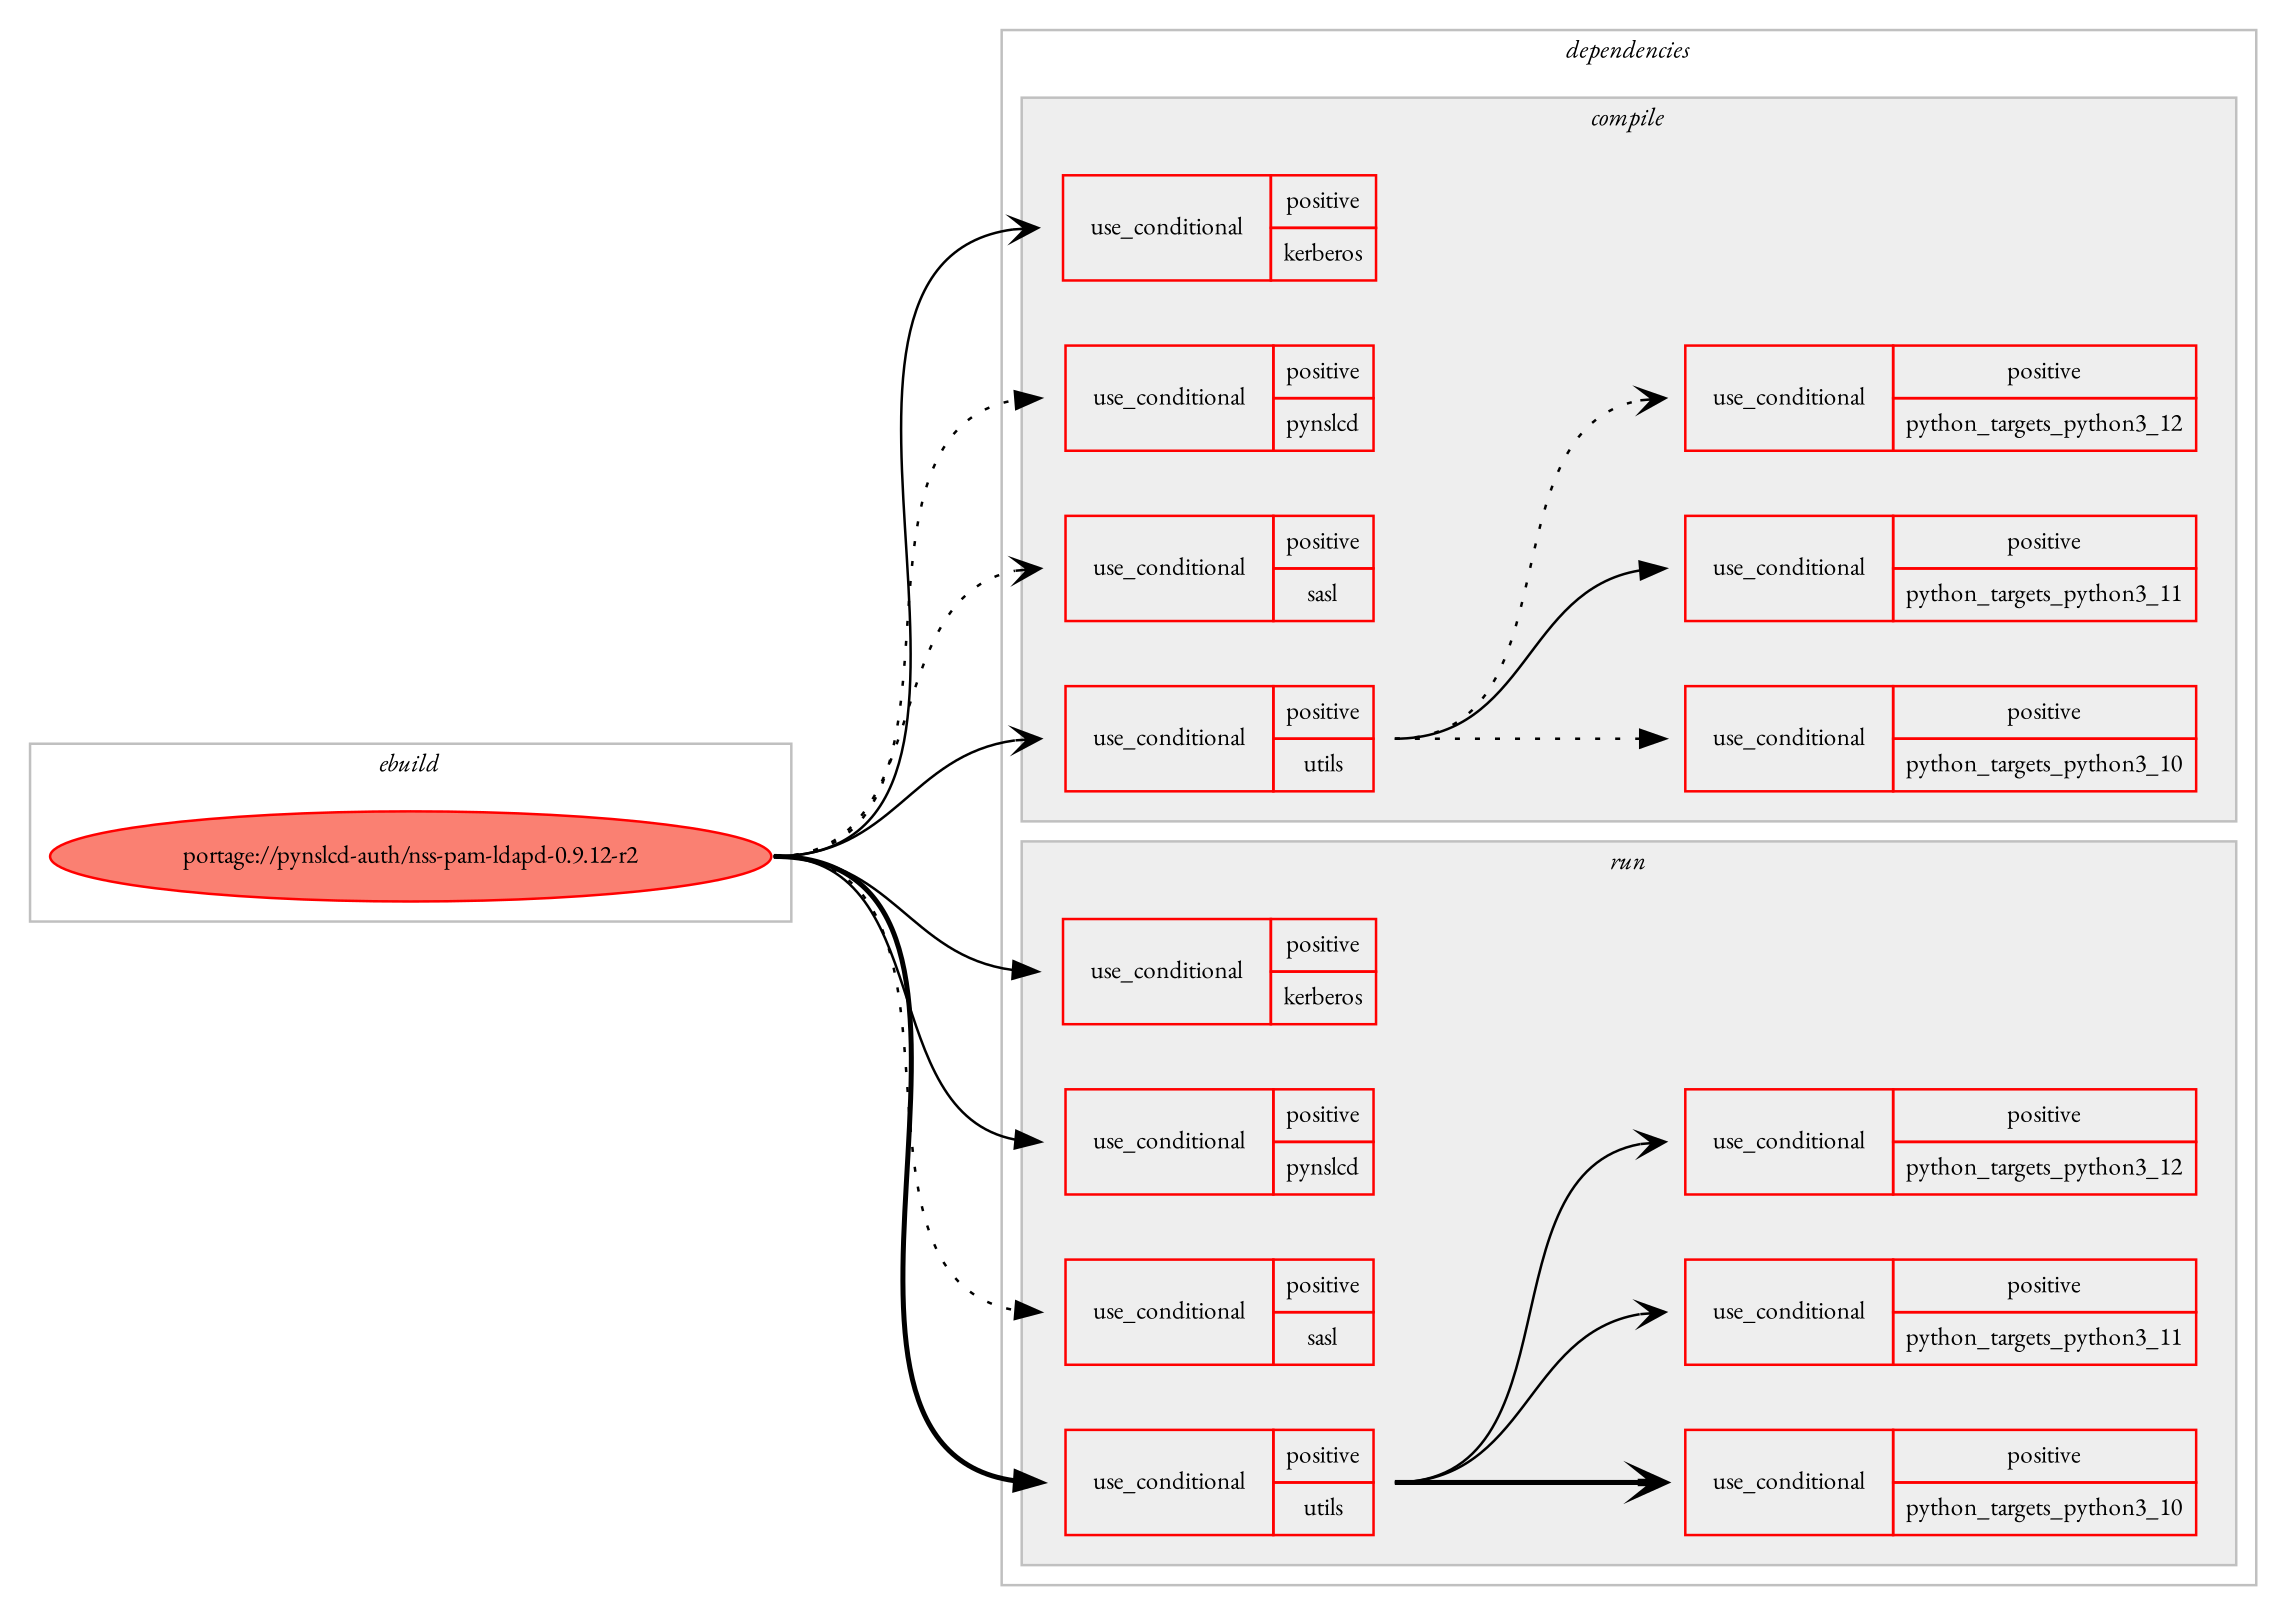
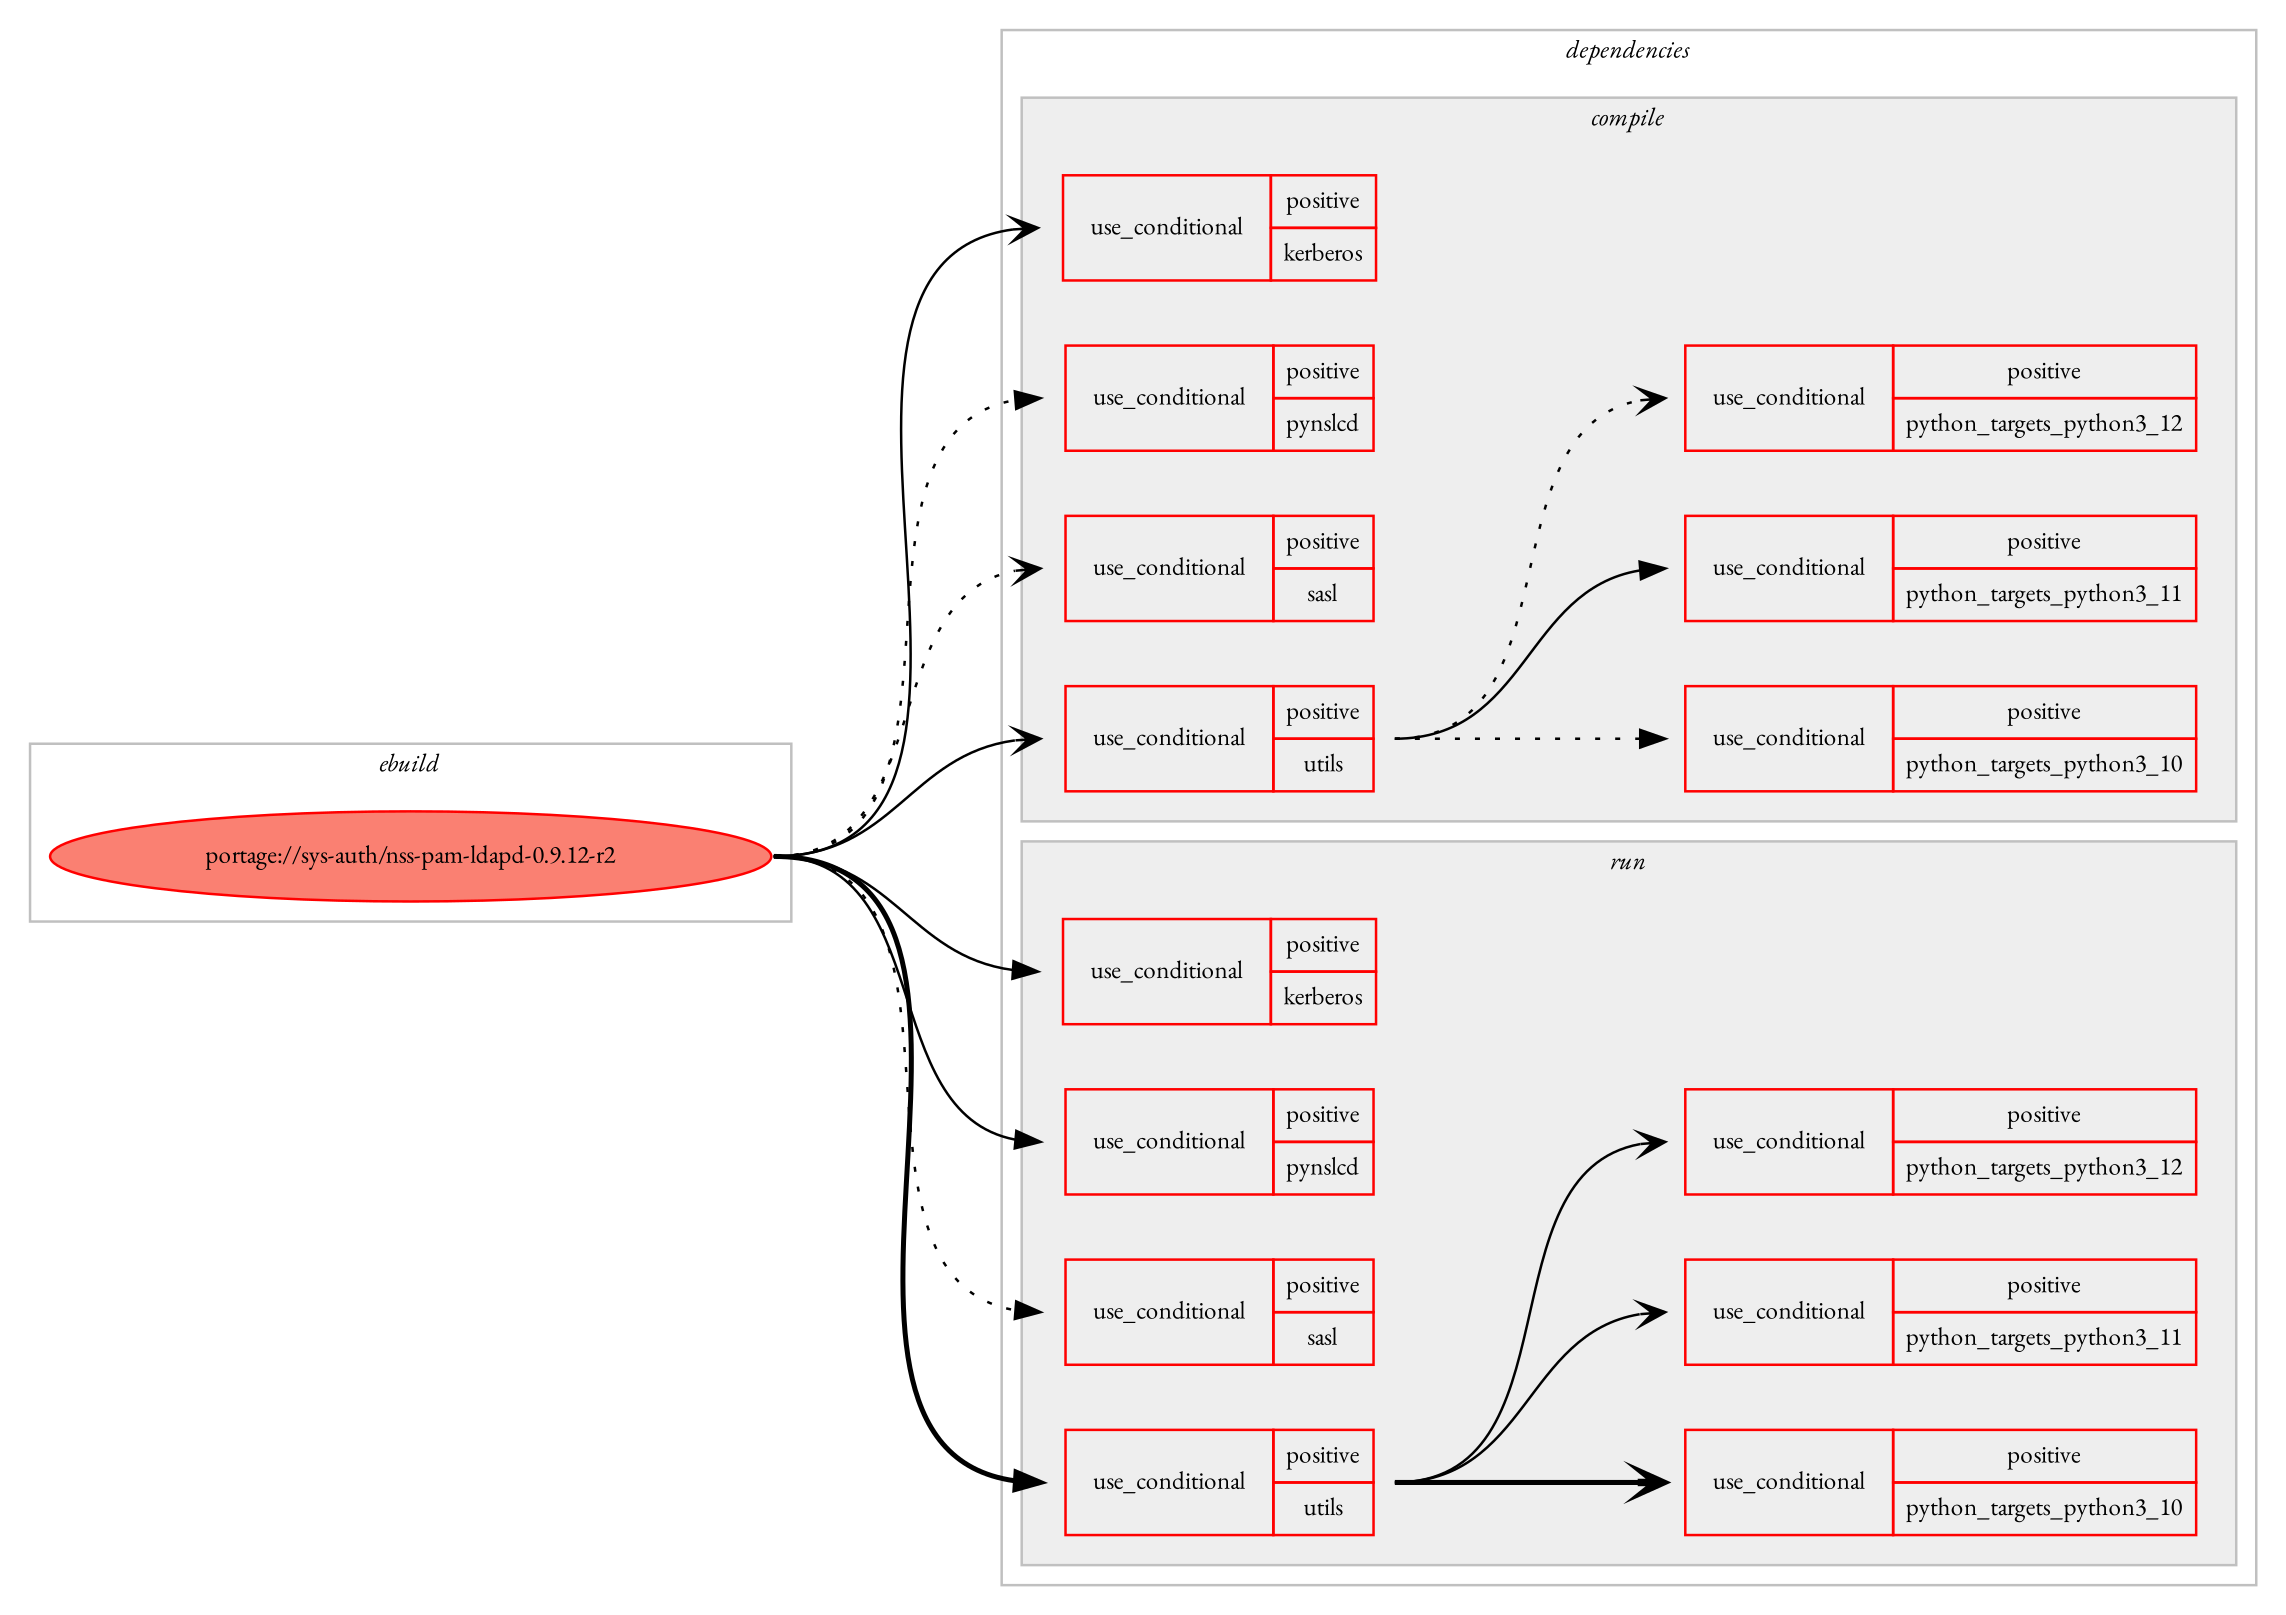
node "portage://pynslcd-auth/nss-pam-ldapd-0.9.12-r2": label "portage://pynslcd-auth/nss-pam-ldapd-0.9.12-r2" -> "portage://sys-auth/nss-pam-ldapd-0.9.12-r2"
